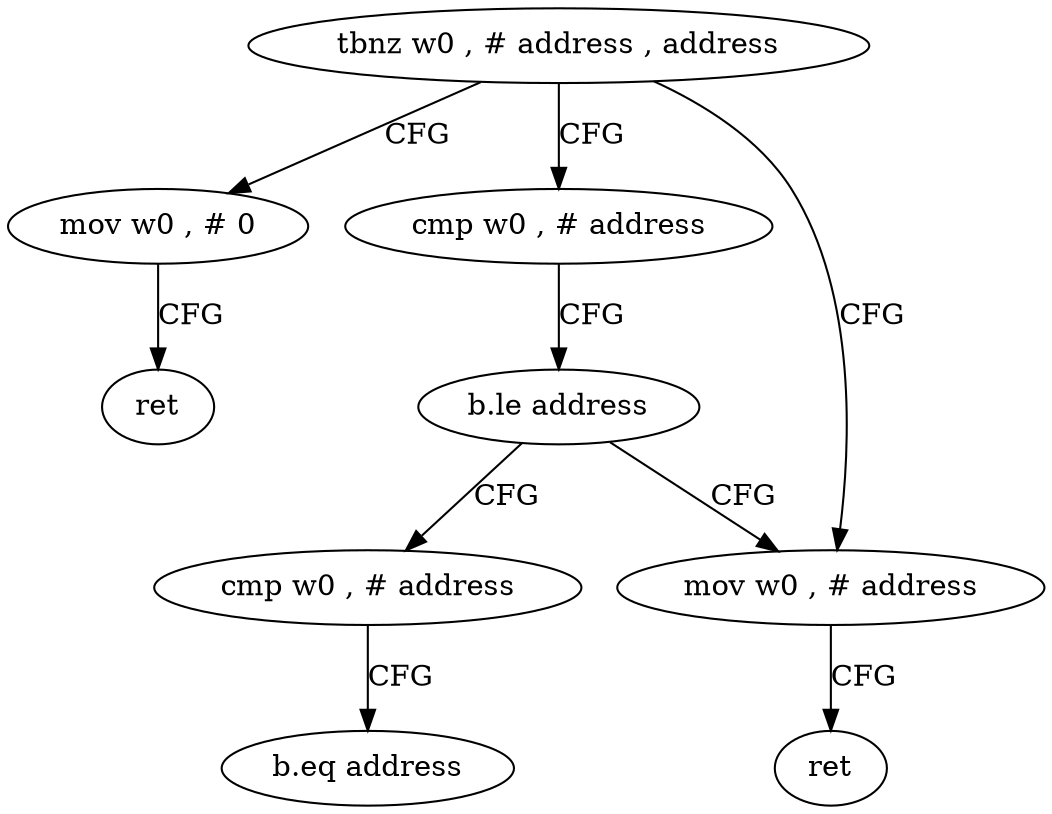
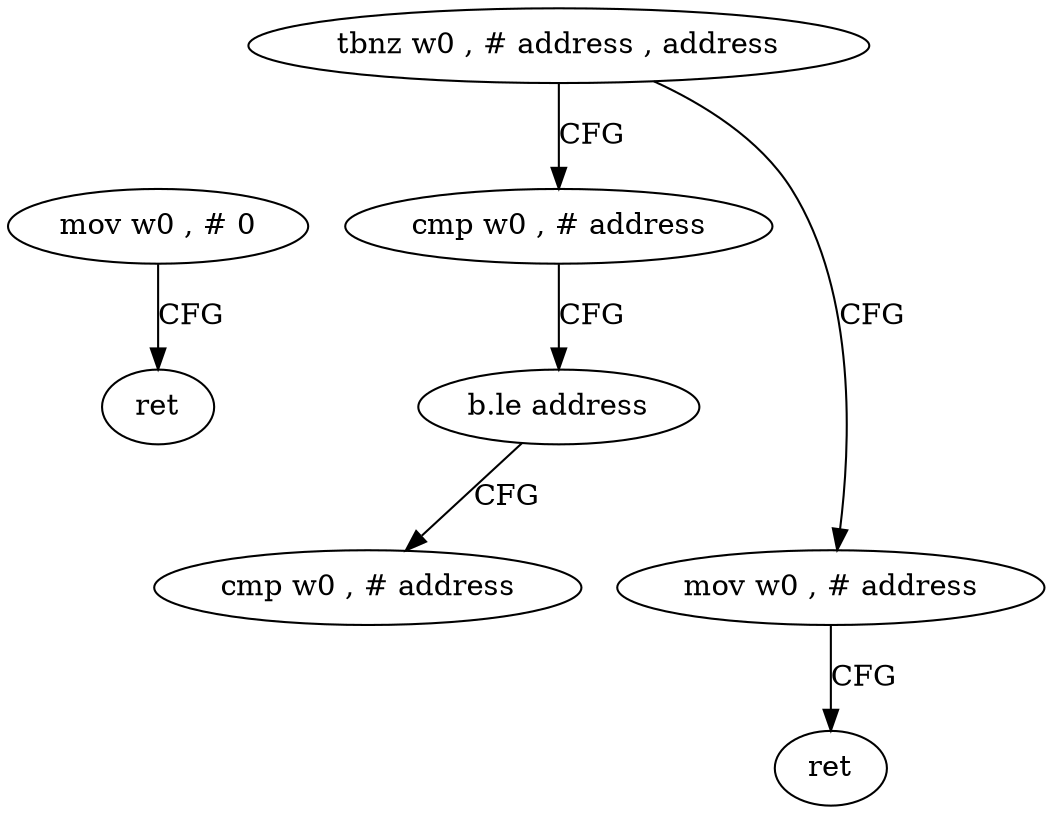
edge "tbnz w0 , # address , address" -> "mov w0 , # 0": removed, label "CFG"
edge "b.le address" -> "mov w0 , # address": removed, label "CFG"
node "b.eq address": removed
